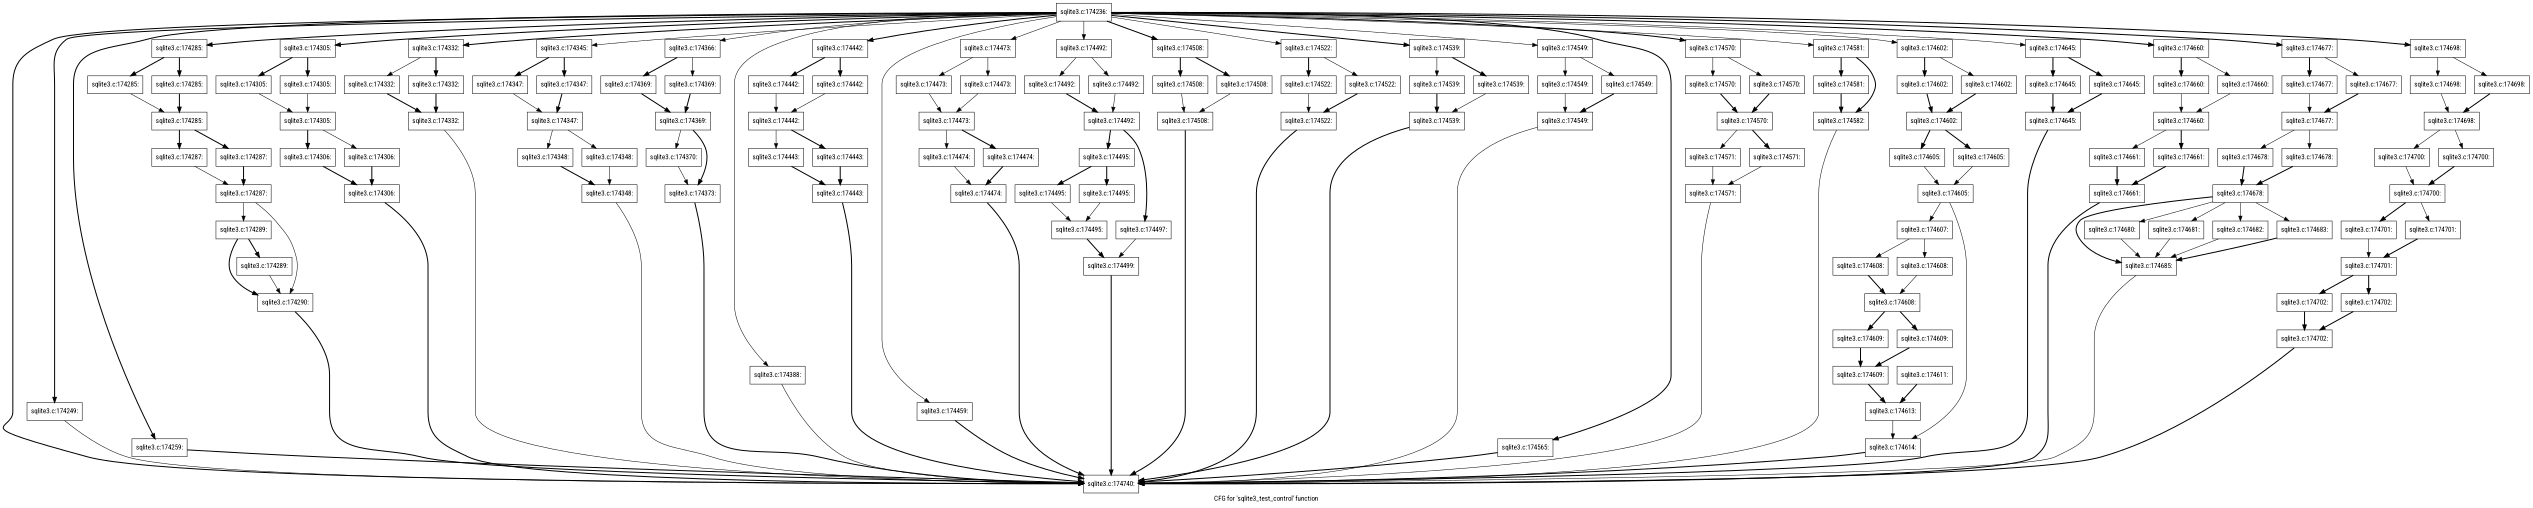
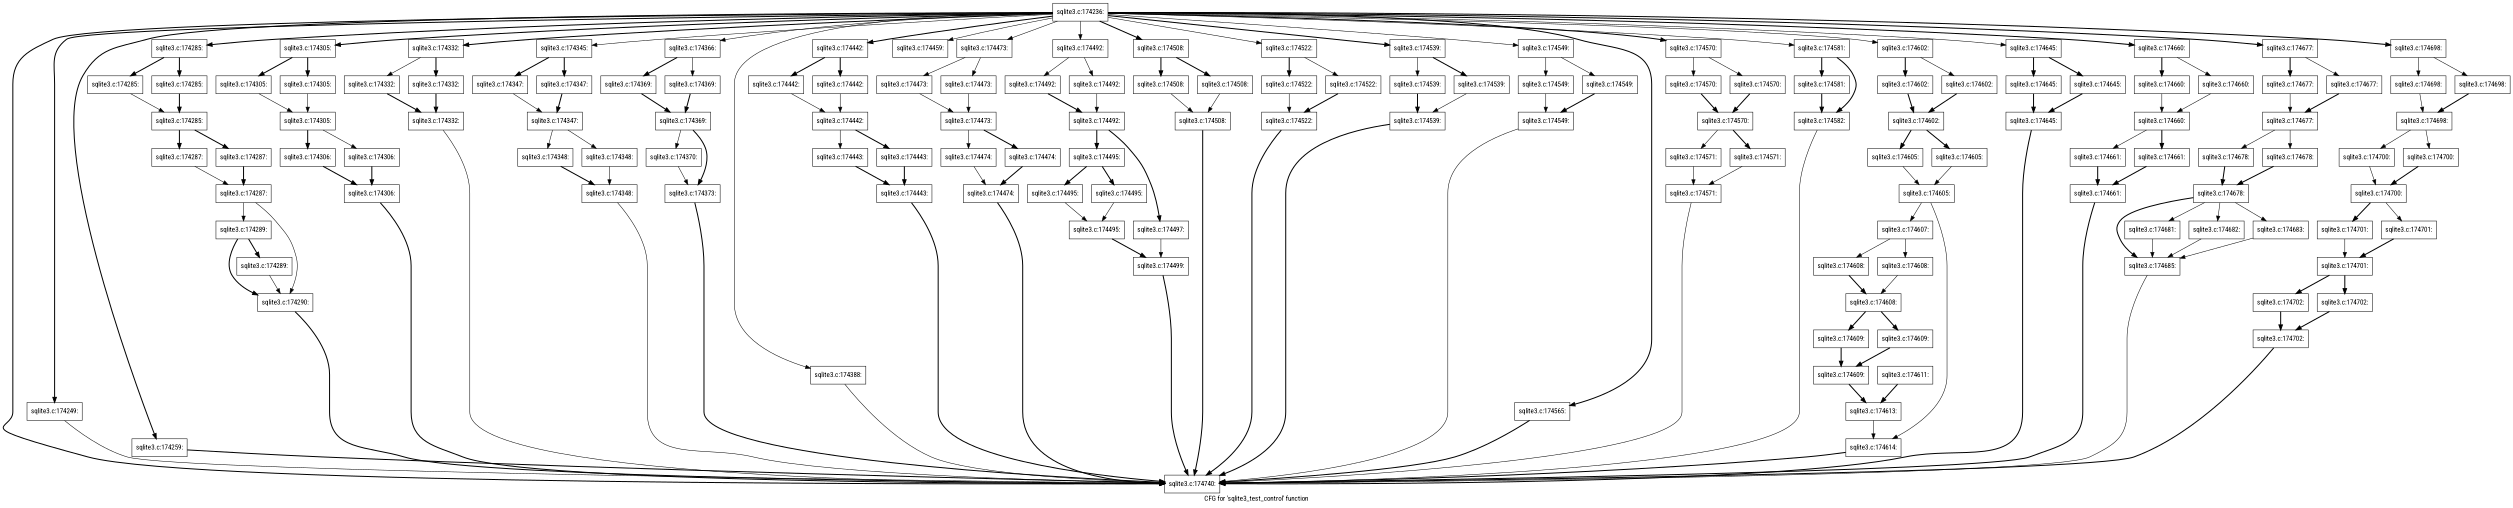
node "sqlite3.c:174680:": removed
edge "sqlite3.c:174683:" -> "sqlite3.c:174685:": style bold -> solid
edge "sqlite3.c:174459:" -> "sqlite3.c:174740:": removed
